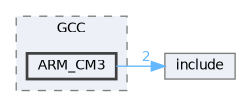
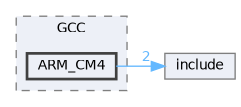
node "ARM_CM3": label "ARM_CM3" -> "ARM_CM4"
